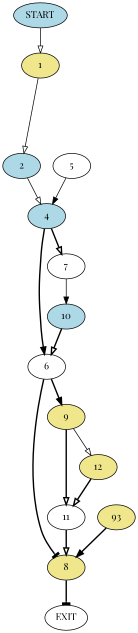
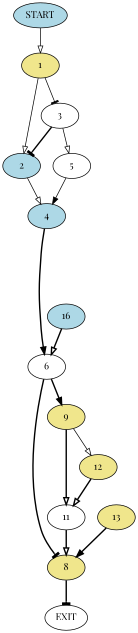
node "3": added
node "7": removed
node "10": label "10" -> "16"
node "93": label "93" -> "13"
